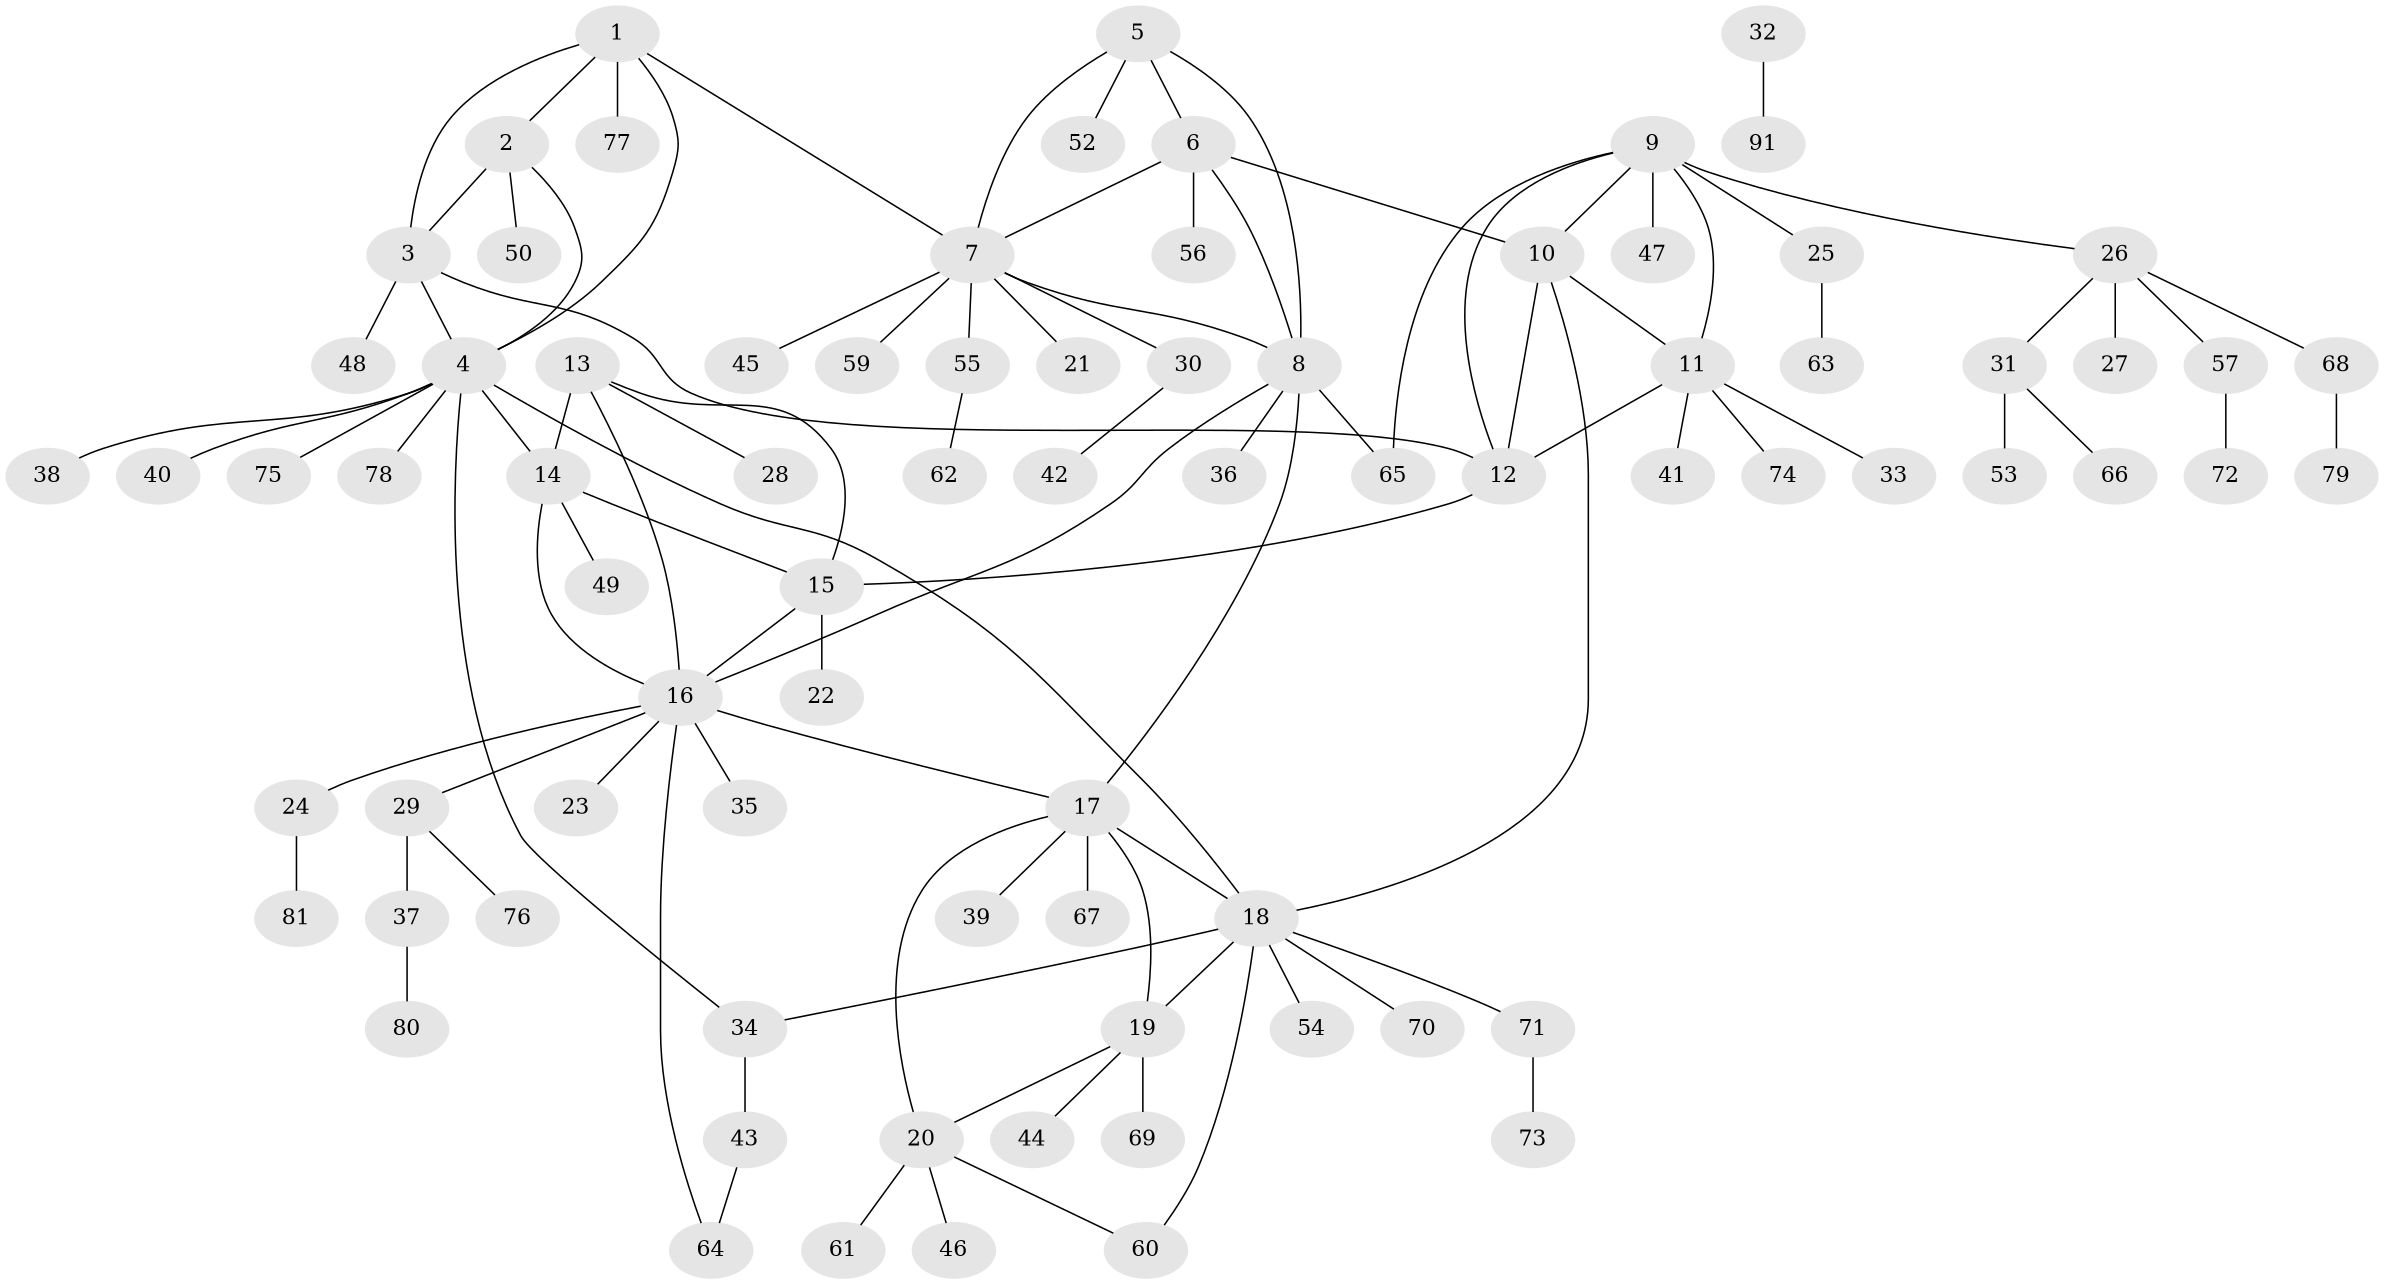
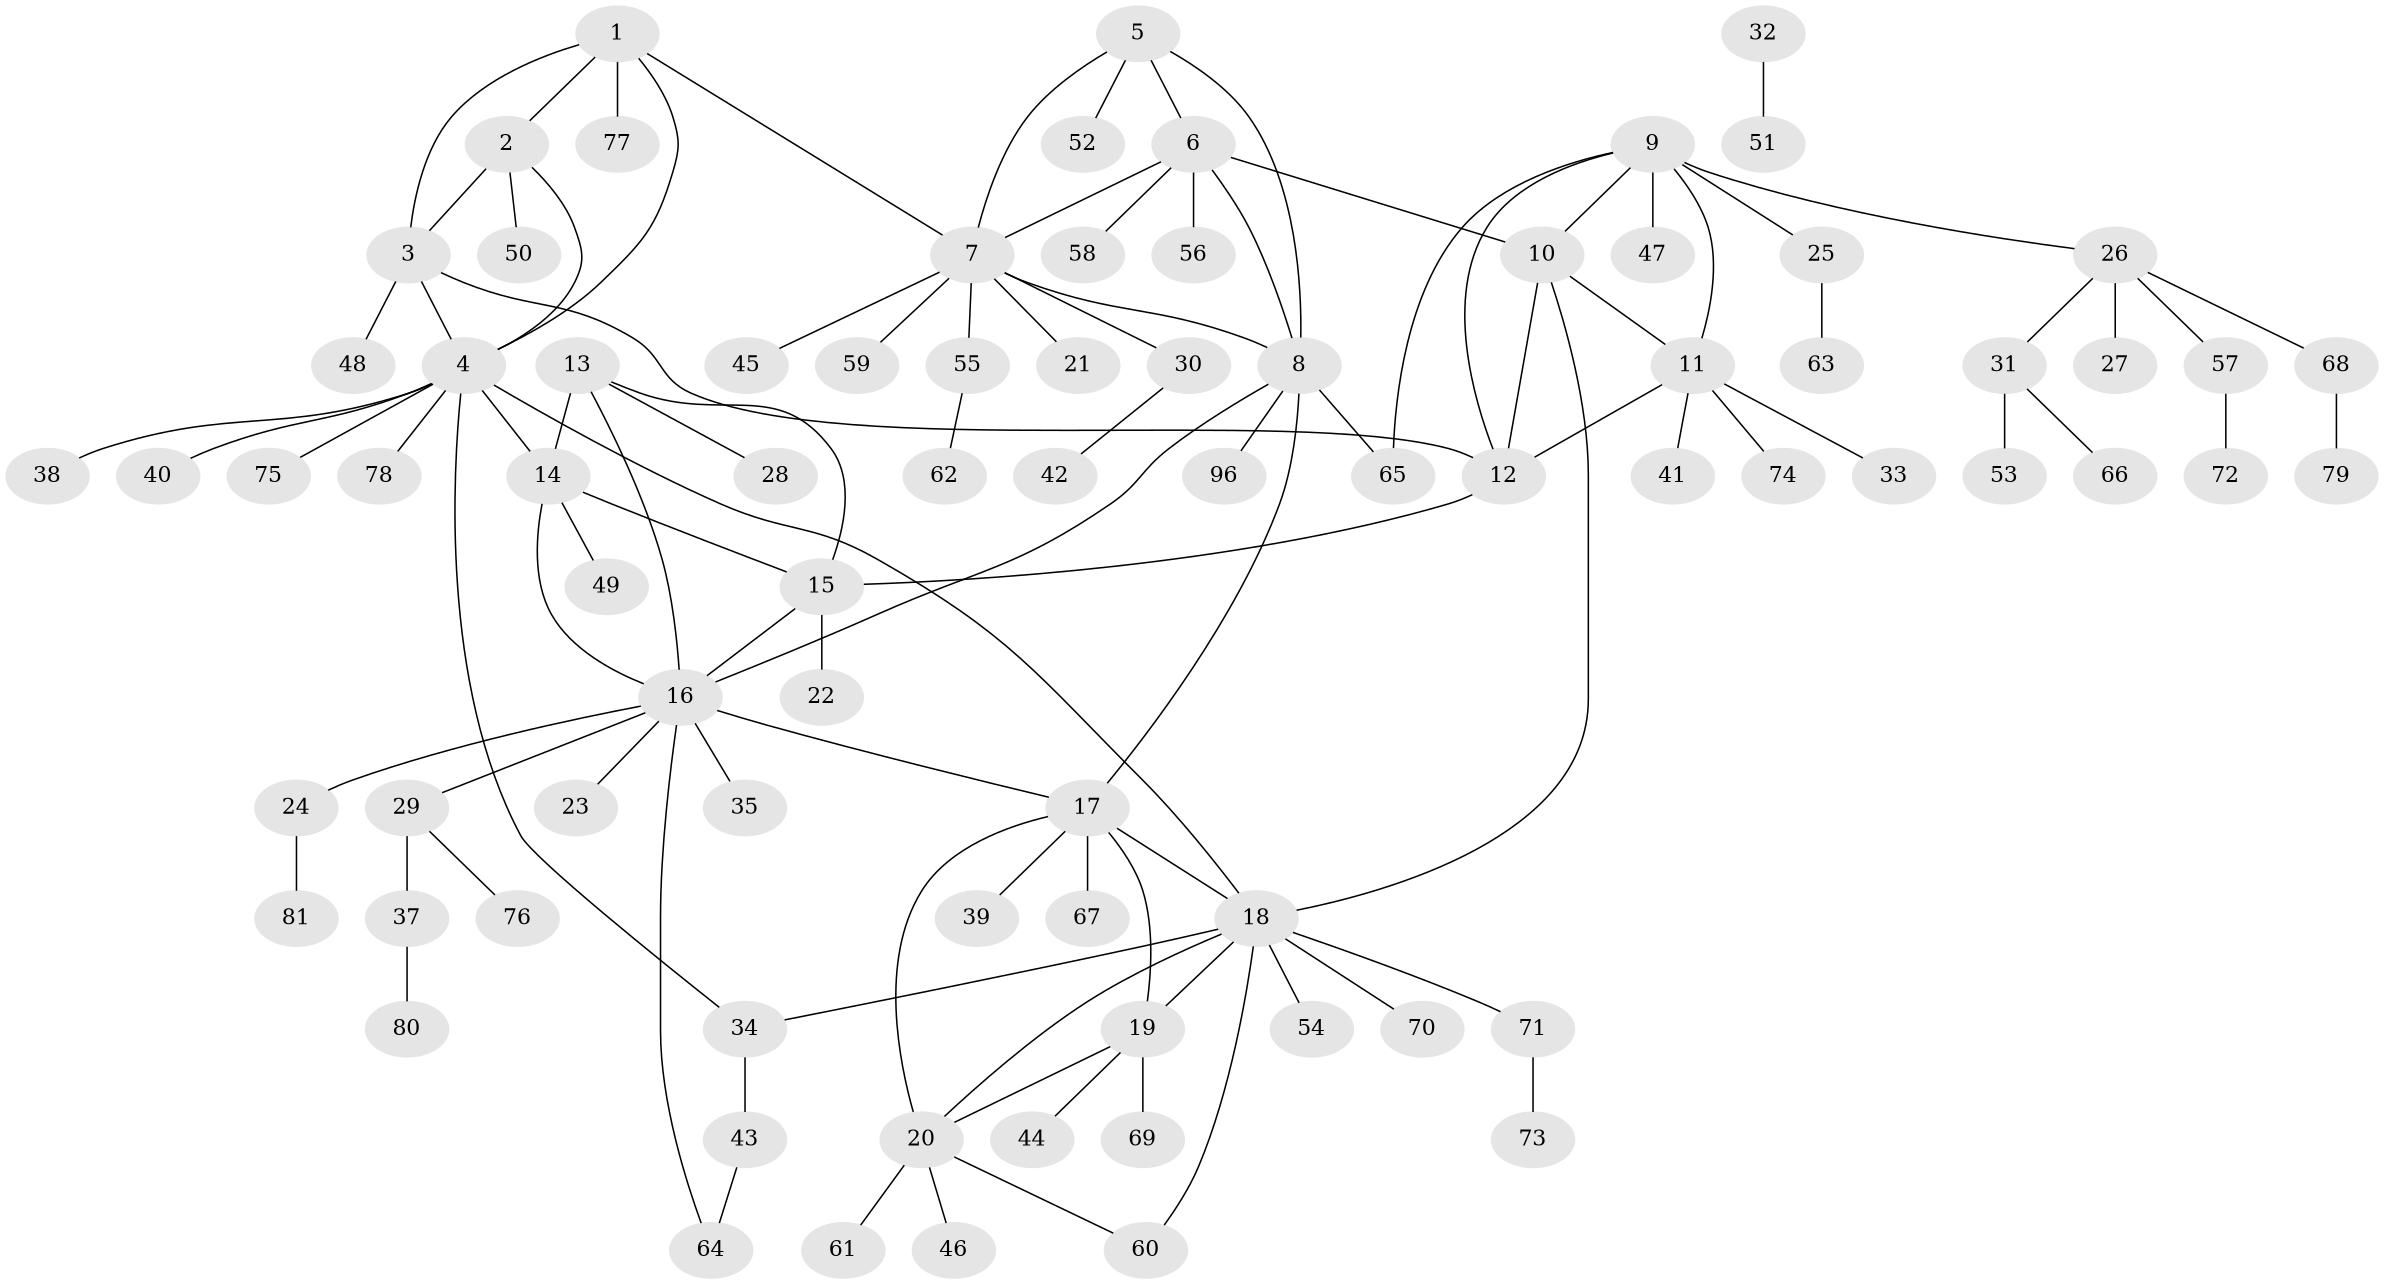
node "91": label "91" -> "51"
node "58": added
node "36": label "36" -> "96"
edge "18" -- "20": added
